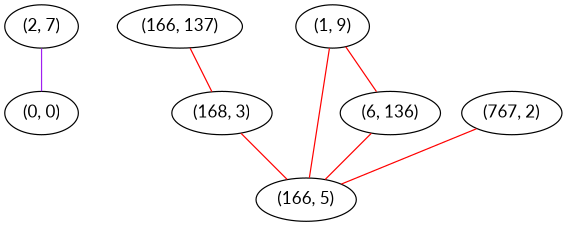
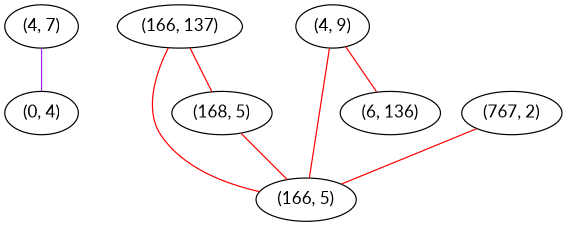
node "(2, 7)": label "(2, 7)" -> "(4, 7)"
node "(1, 9)": label "(1, 9)" -> "(4, 9)"
node "(0, 0)": label "(0, 0)" -> "(0, 4)"
node "(168, 3)": label "(168, 3)" -> "(168, 5)"
edge "(6, 136)" -- "(166, 5)": now "(166, 137)" -- "(166, 5)"
